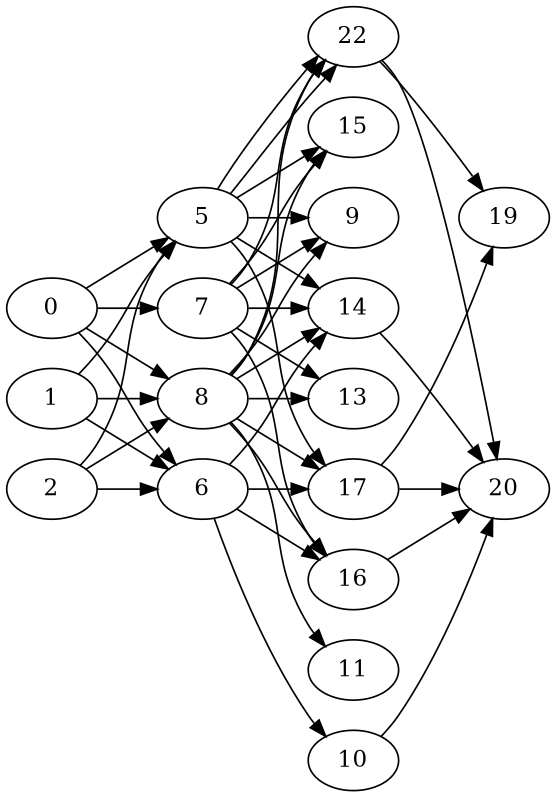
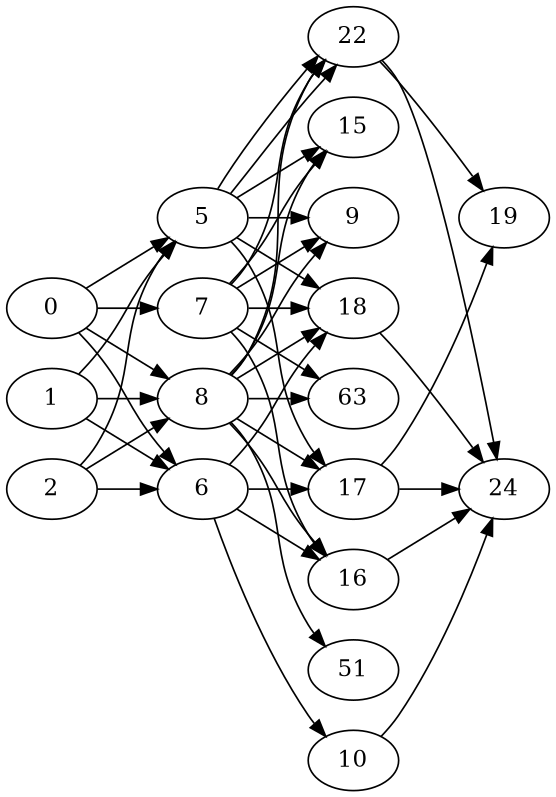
node "14": label "14" -> "18"
node "13": label "13" -> "63"
node "20": label "20" -> "24"
node "11": label "11" -> "51"
